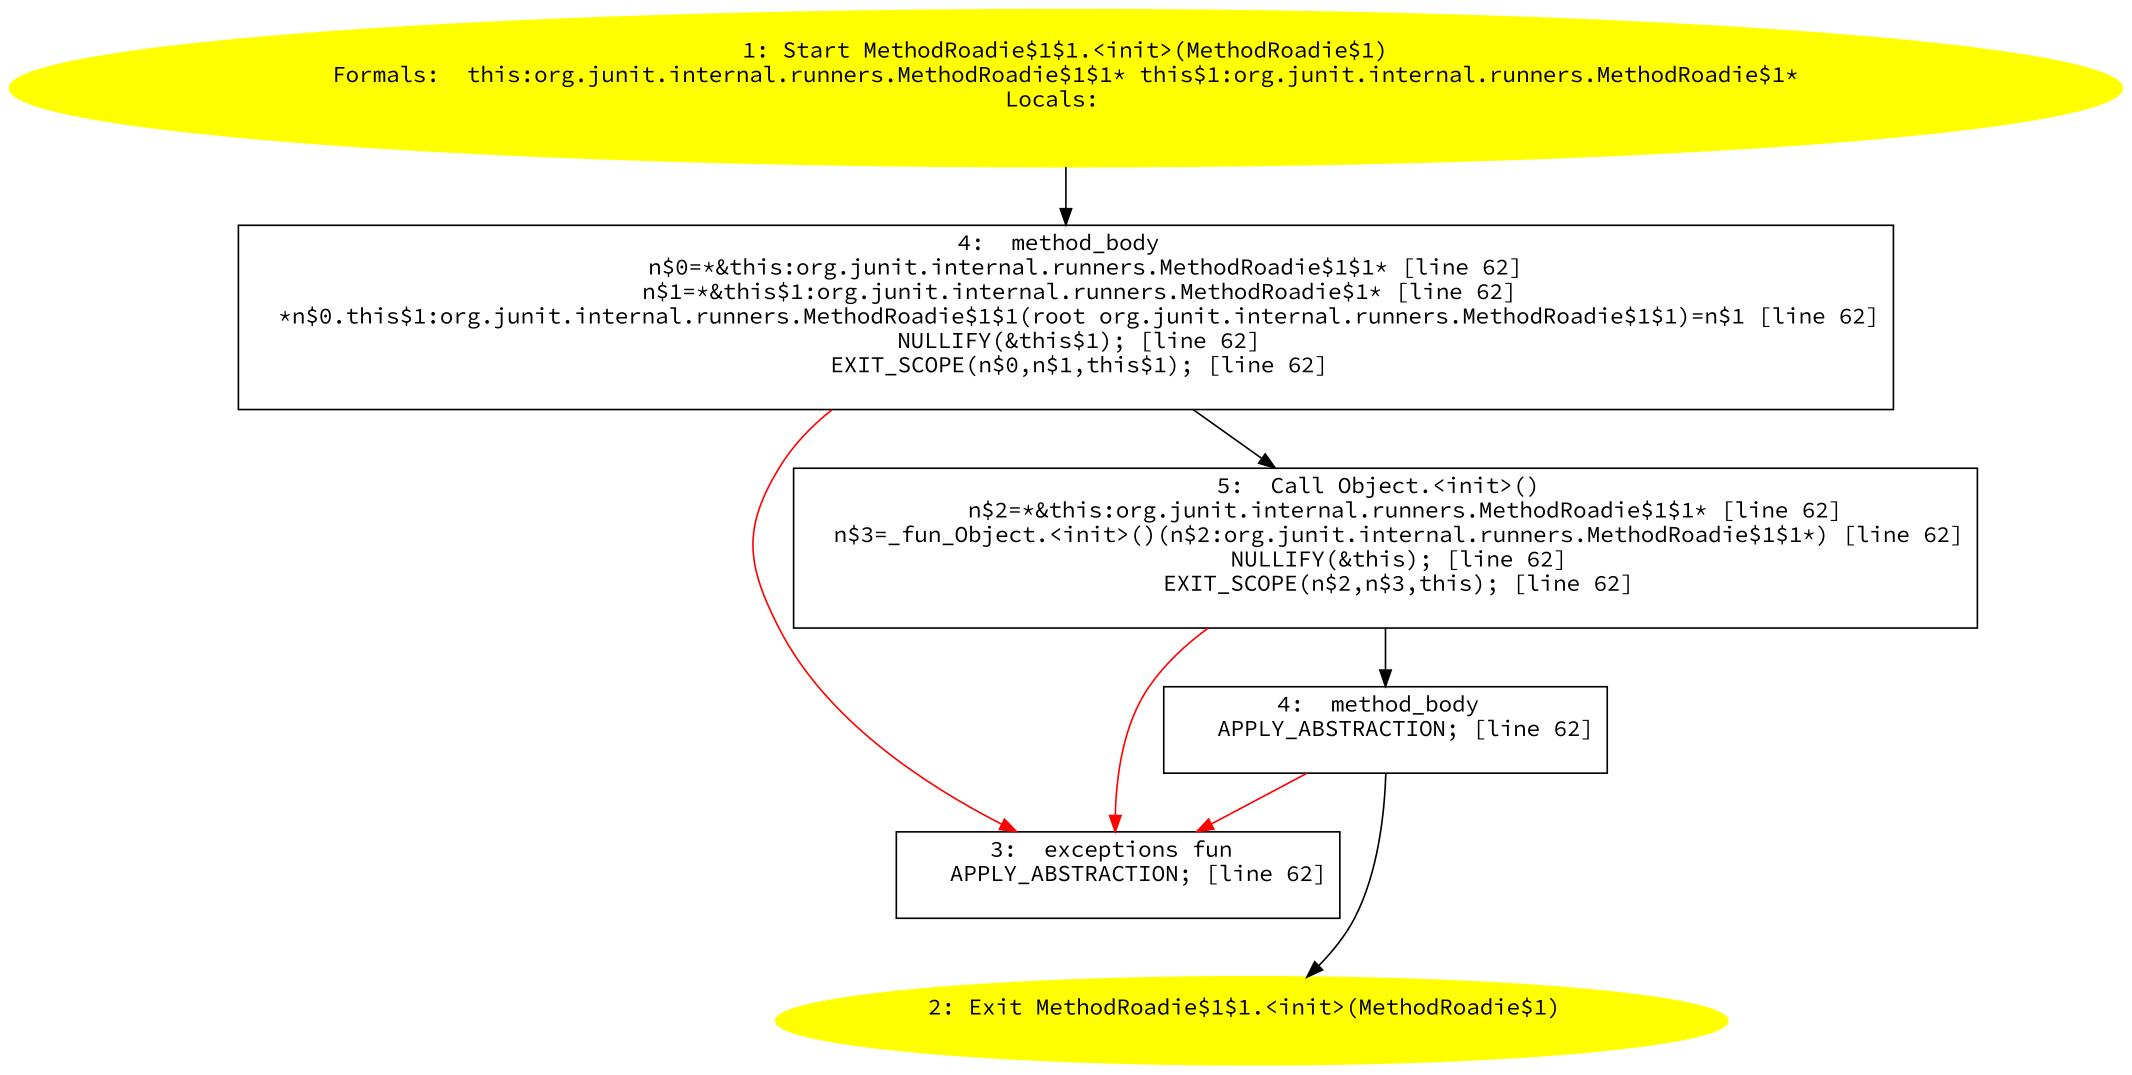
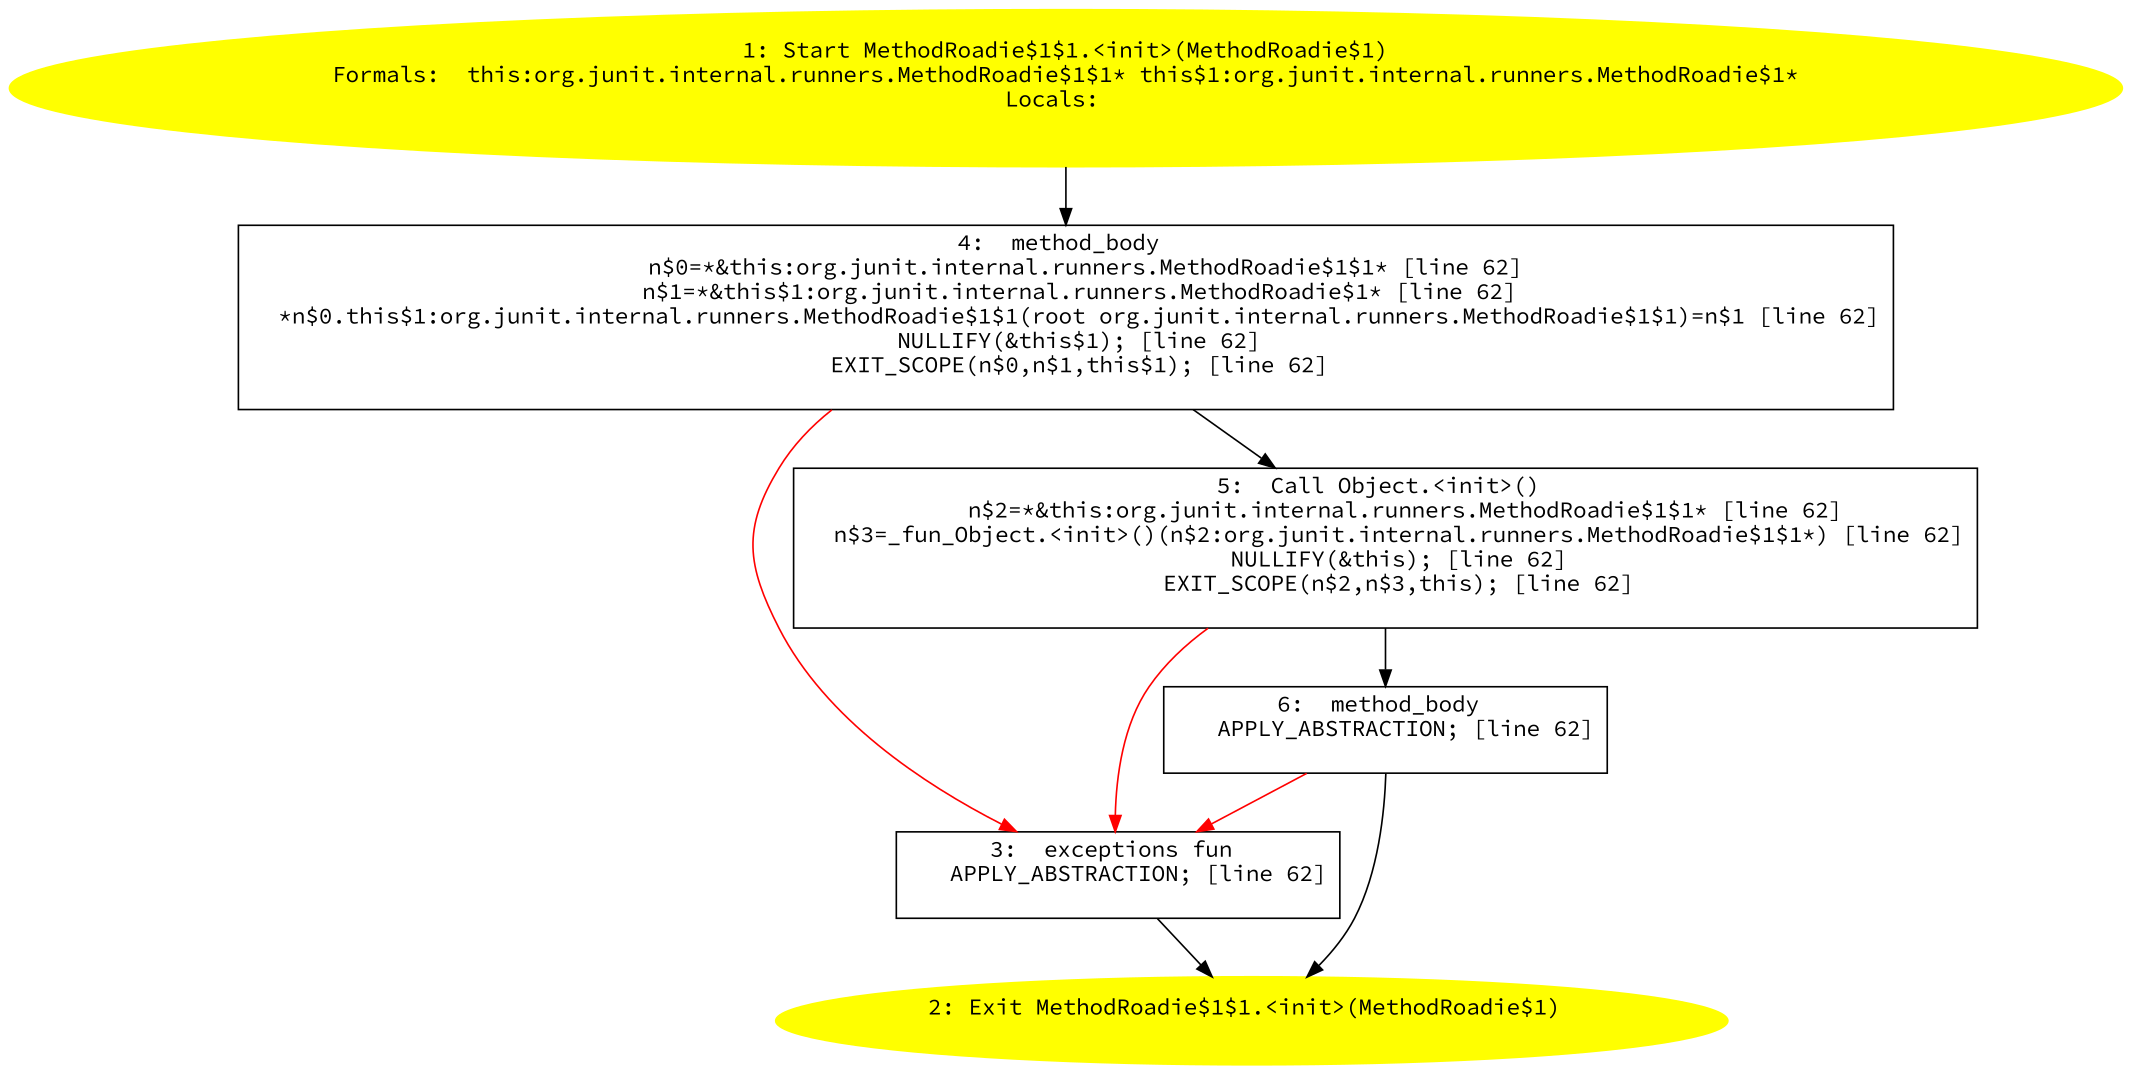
node "4:  method_body APPLY_ABSTRACTION; [line 62]": label "4:  method_body APPLY_ABSTRACTION; [line 62]" -> "6:  method_body APPLY_ABSTRACTION; [line 62]"
edge "3:  exceptions fun APPLY_ABSTRACTION; [line 62]" -> "2: Exit MethodRoadie$1$1.<init>(MethodRoadie$1)": added
